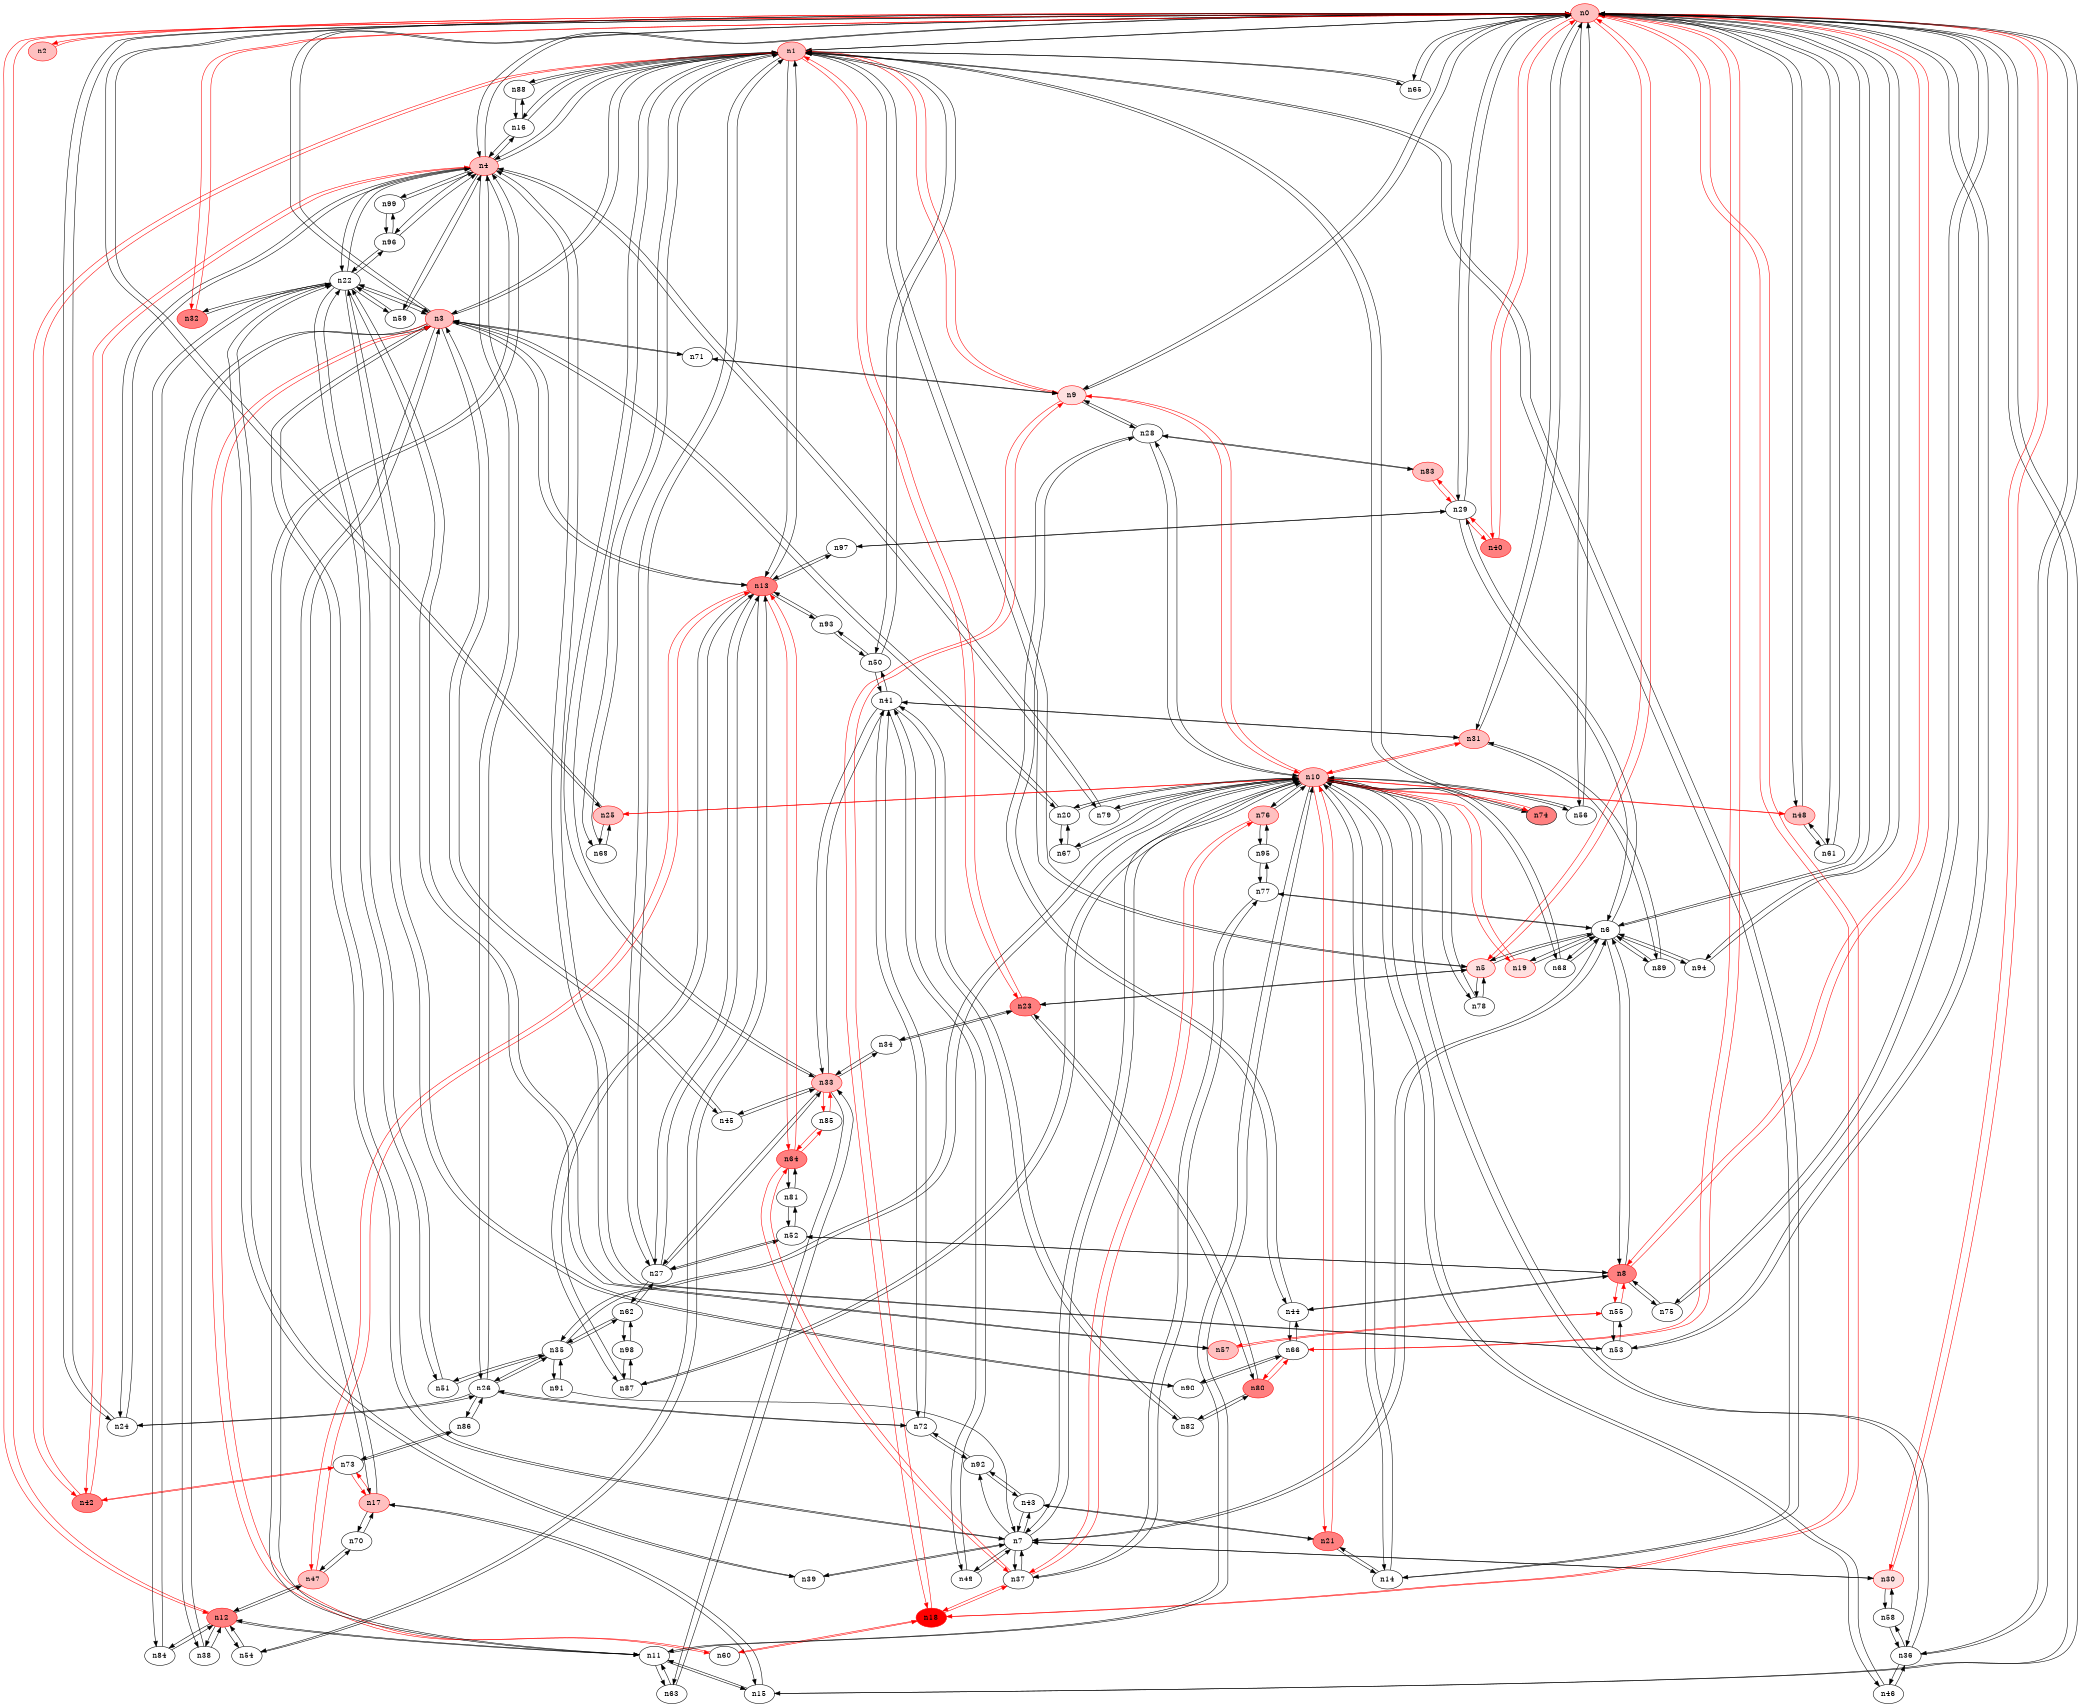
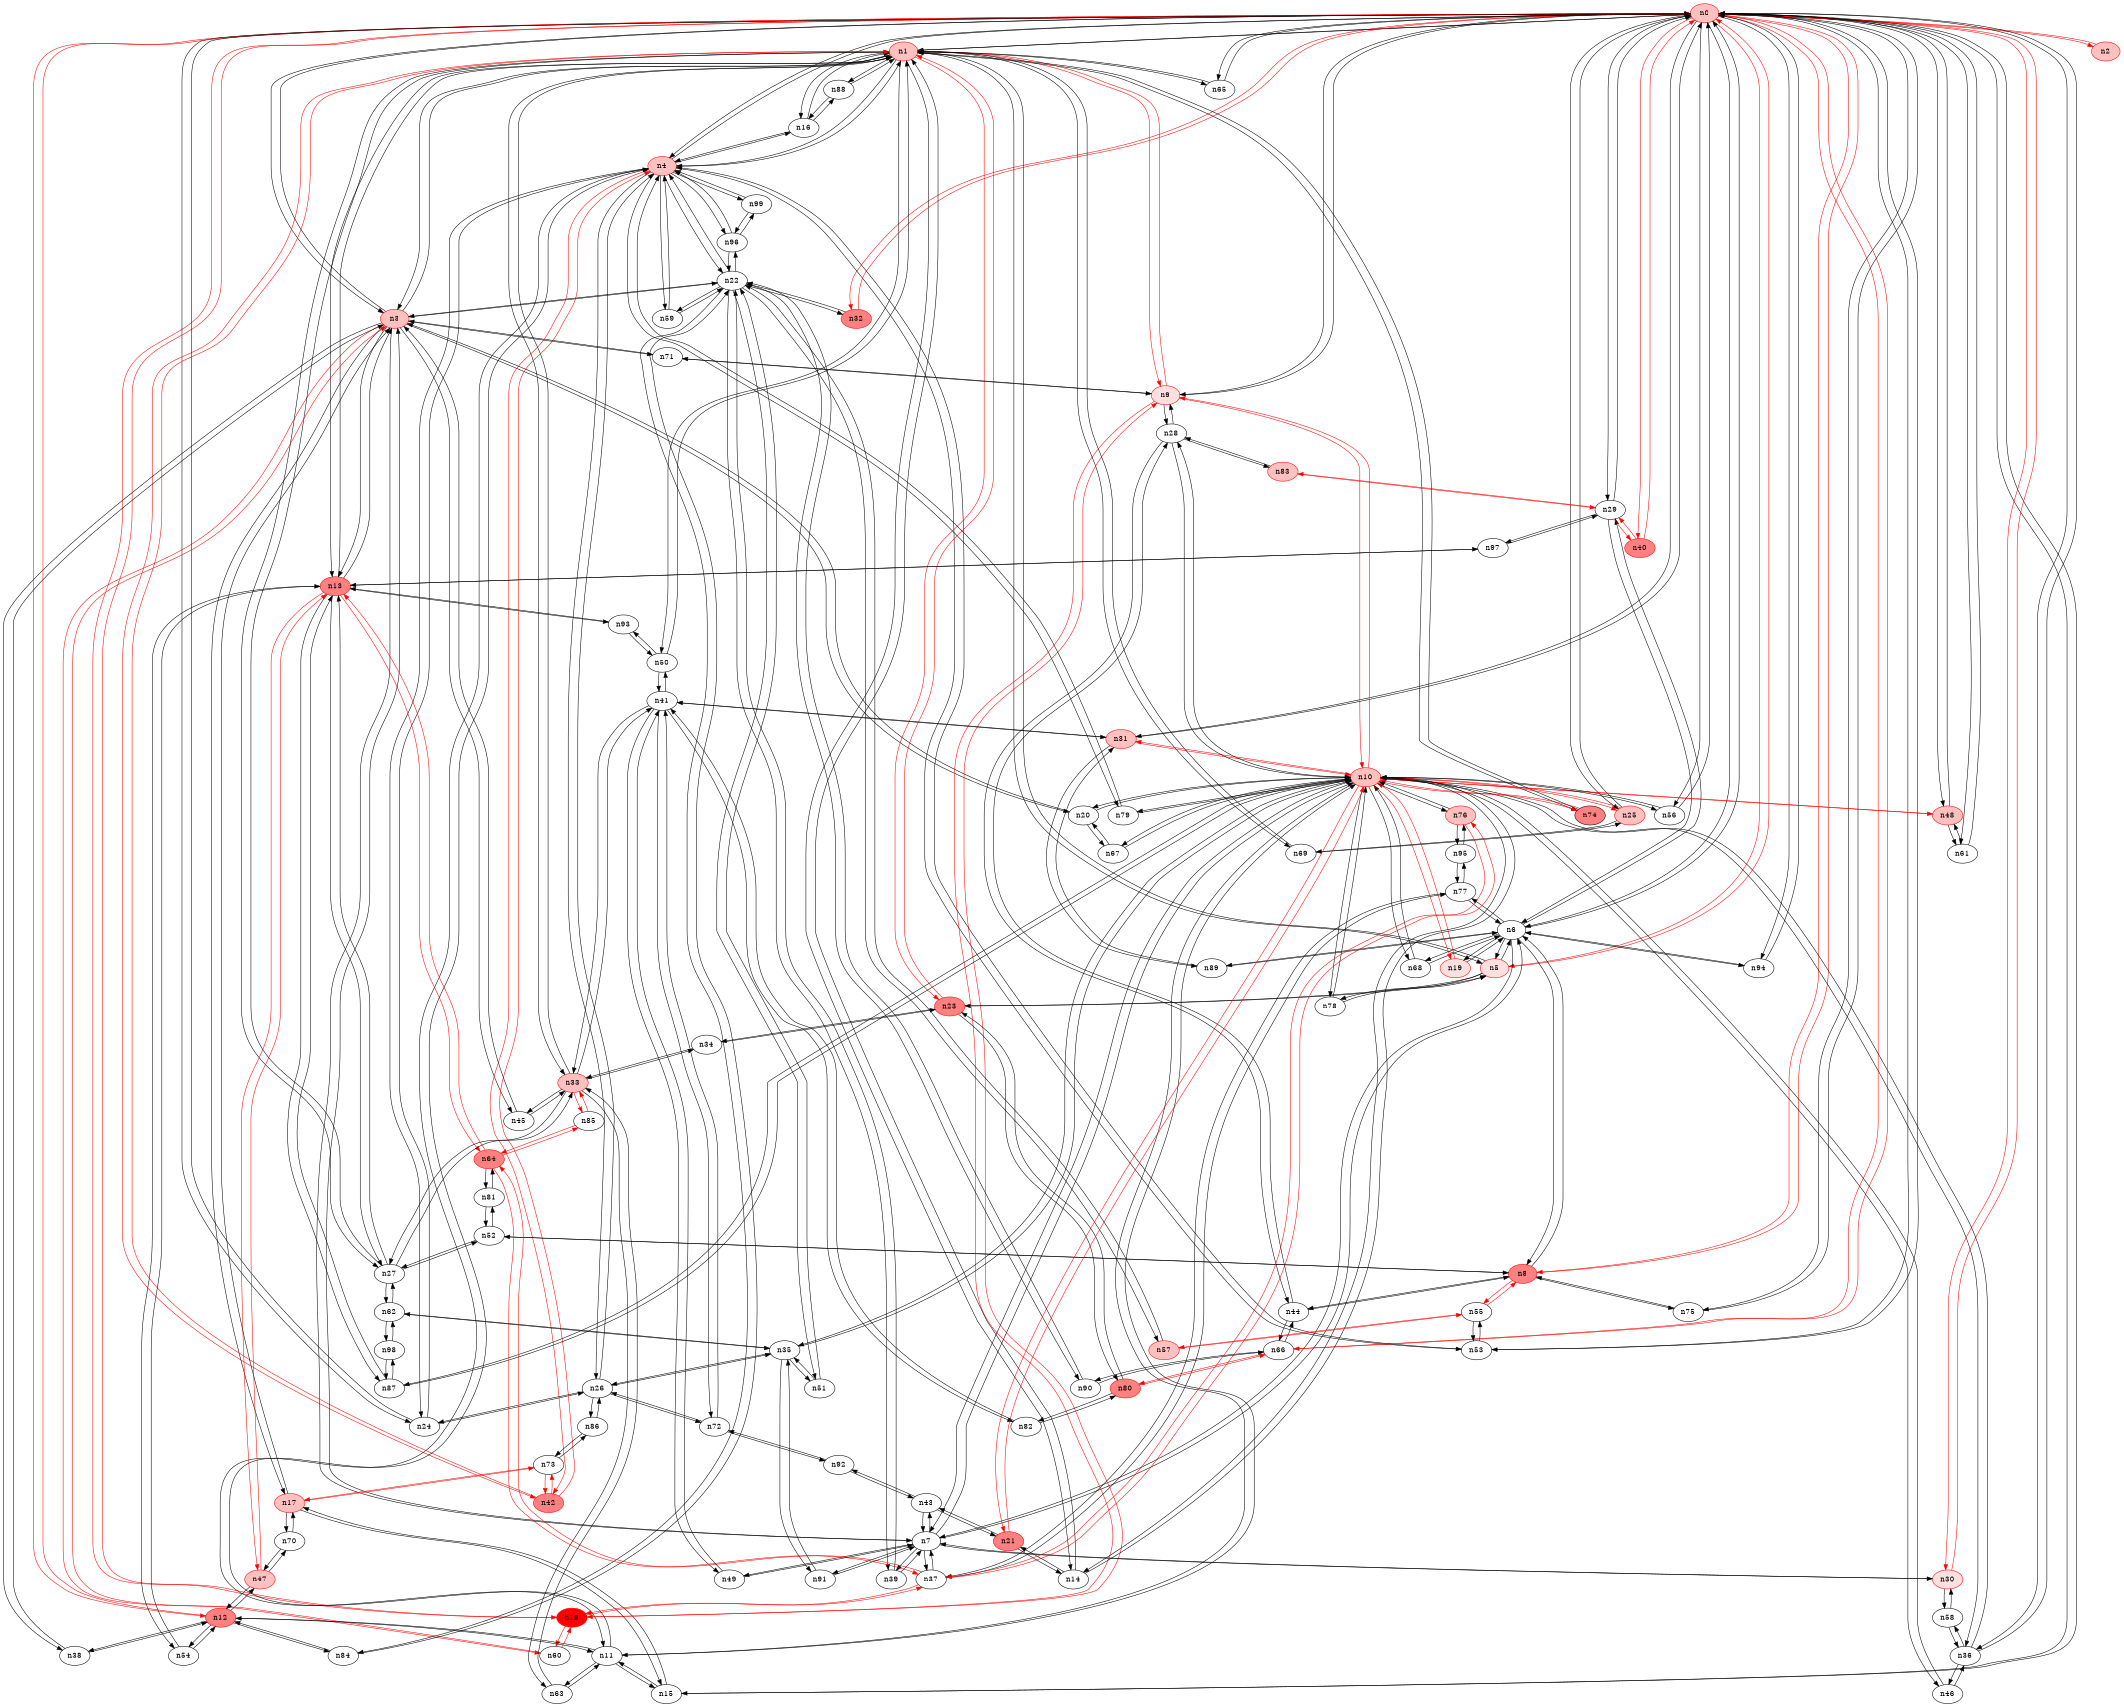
edge "n7" -> "n92": now "n7" -> "n91"
